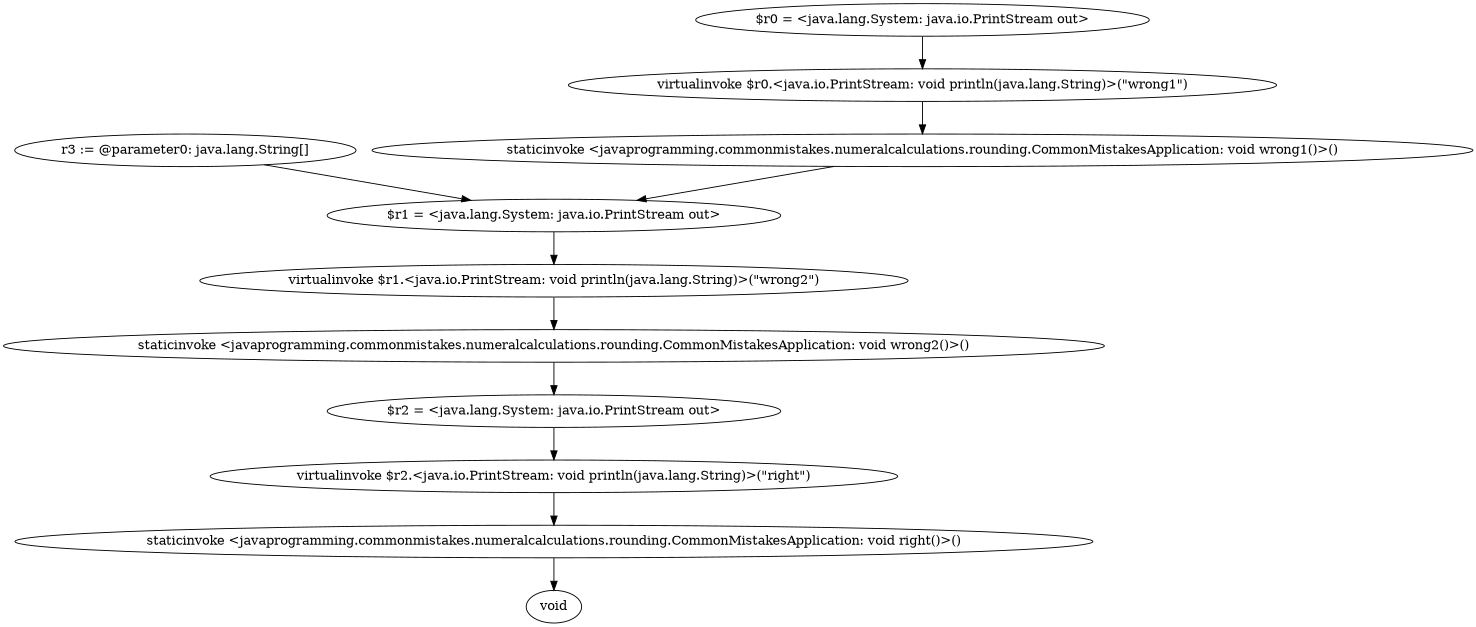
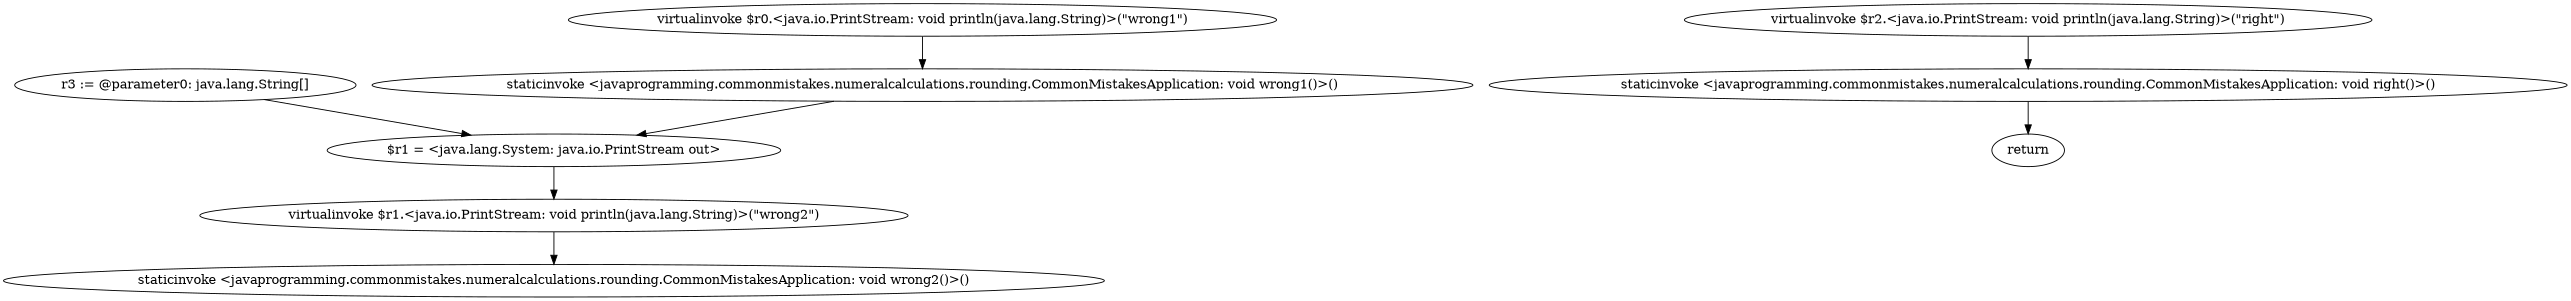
node "$r0 = <java.lang.System: java.io.PrintStream out>": removed
node "$r2 = <java.lang.System: java.io.PrintStream out>": removed
node "void": label "void" -> "return"
